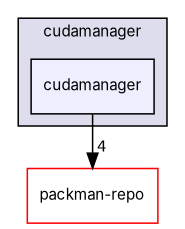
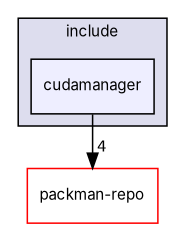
cluster "cudamanager": label "cudamanager" -> "include"
